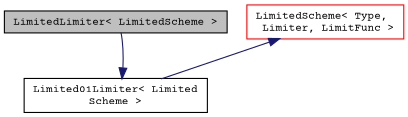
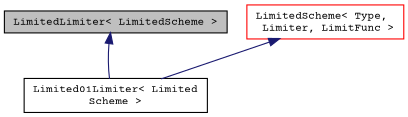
edge "LimitedLimiter< LimitedScheme >" -> "Limited01Limiter< Limited Scheme >": reversed
